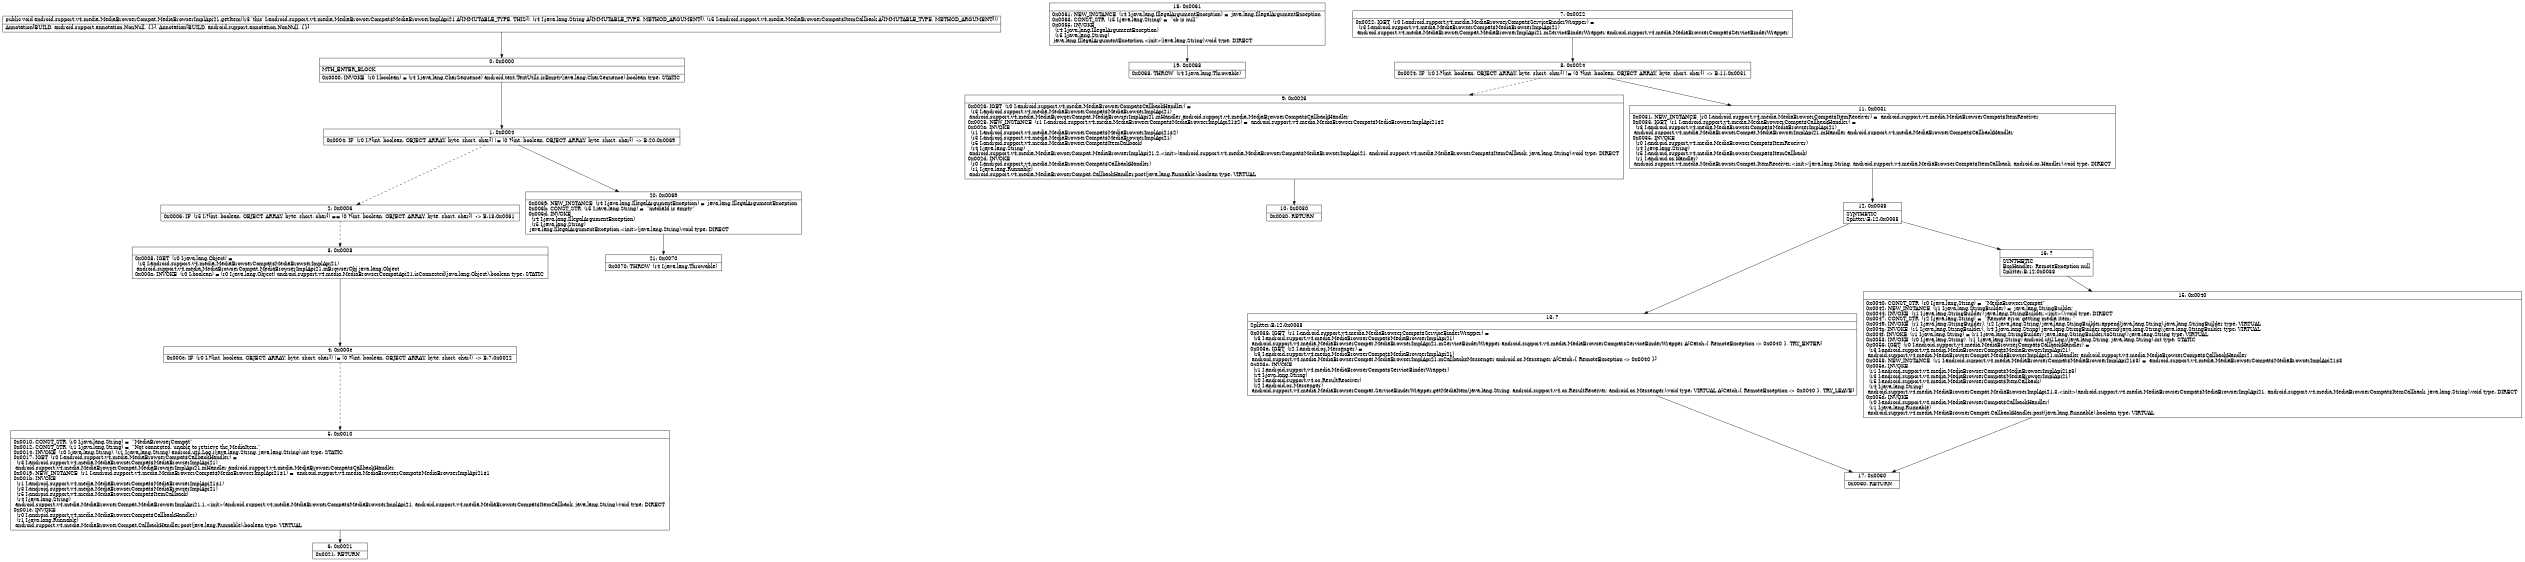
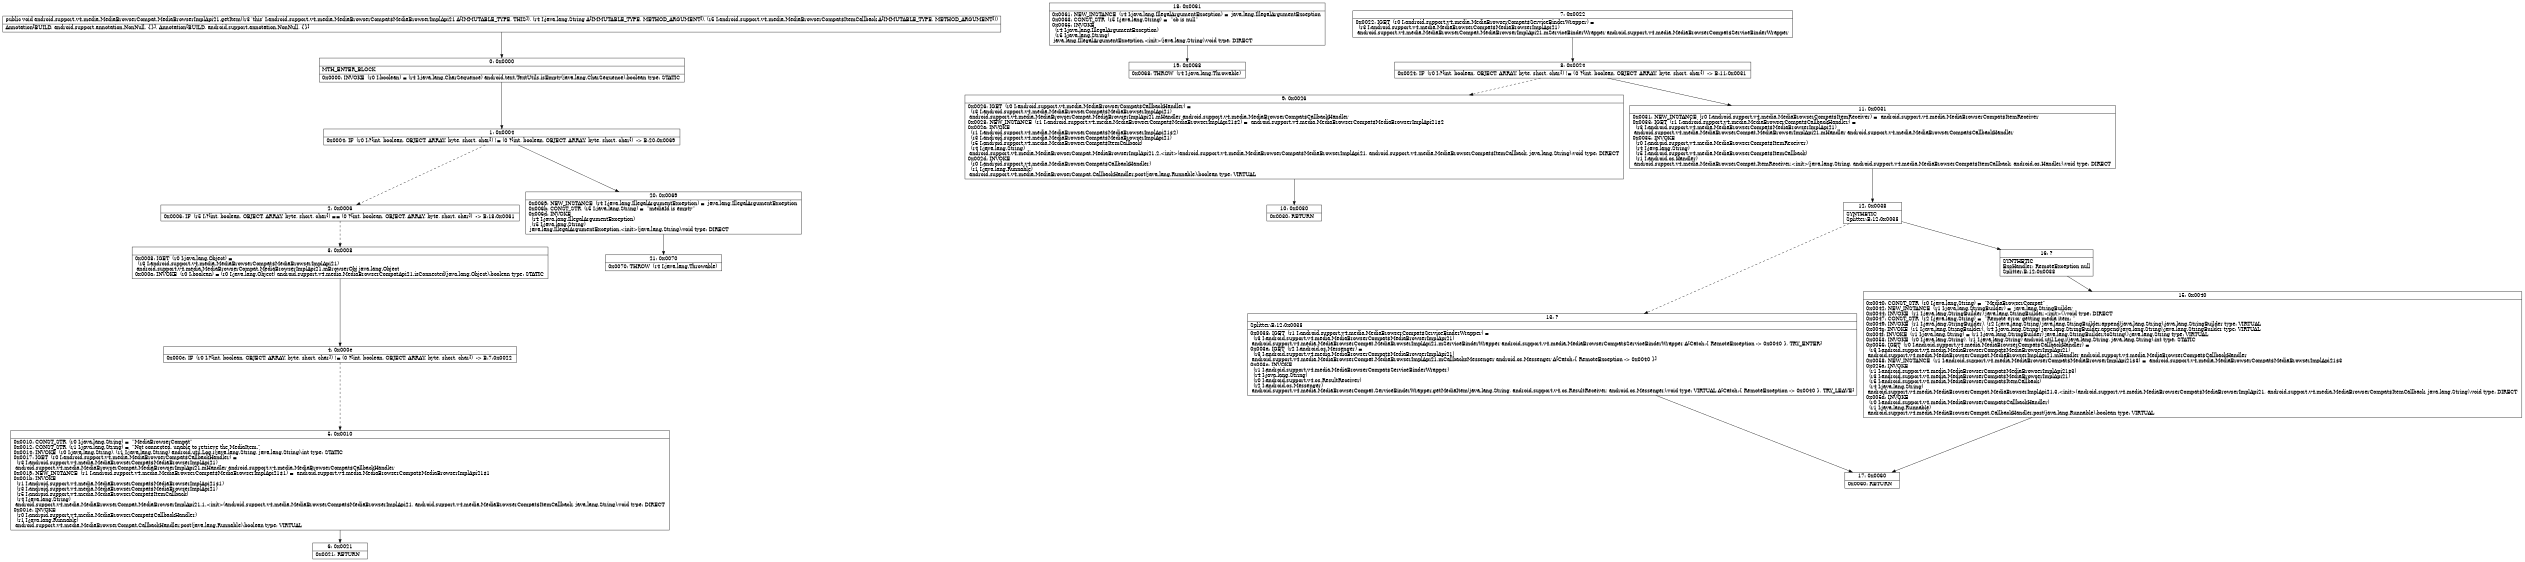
edge "12: 0x0038" -> "13: ?": style solid -> dashed
node "15: 0x0040": text "0x005a: INVOKE" -> "0x025a: INVOKE"
